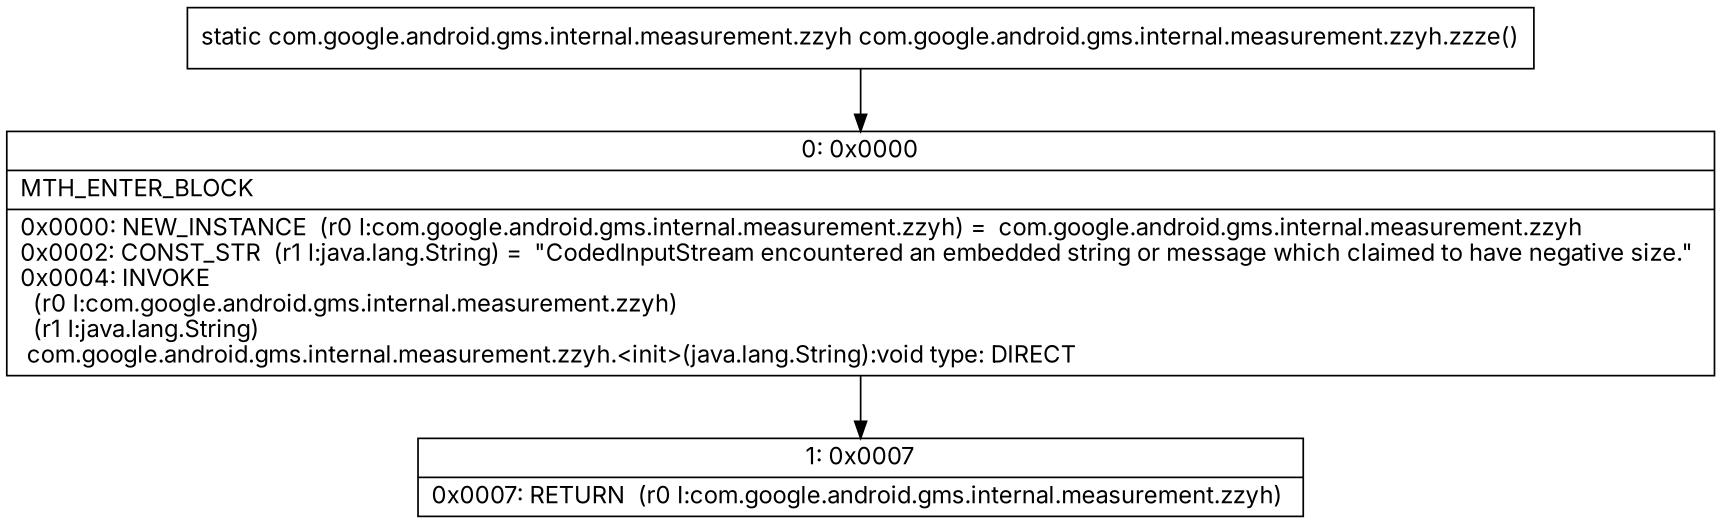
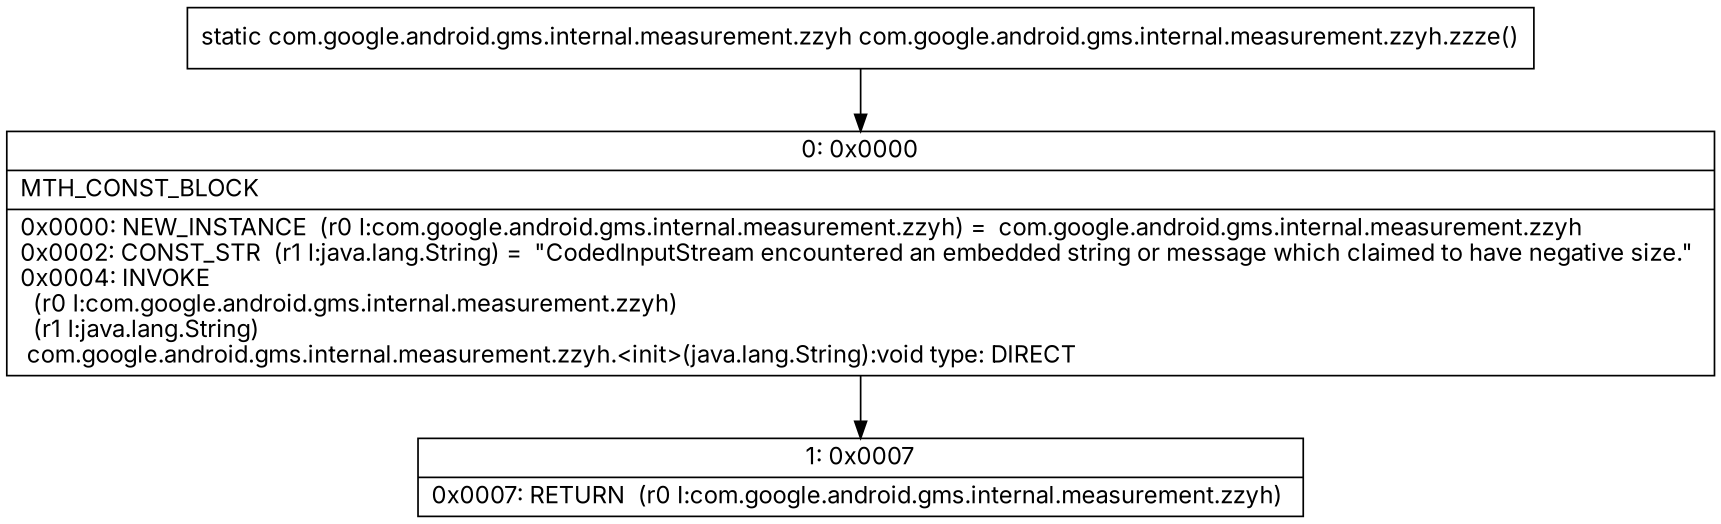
node "0: 0x0000": text "MTH_ENTER_BLOCK" -> "MTH_CONST_BLOCK"
